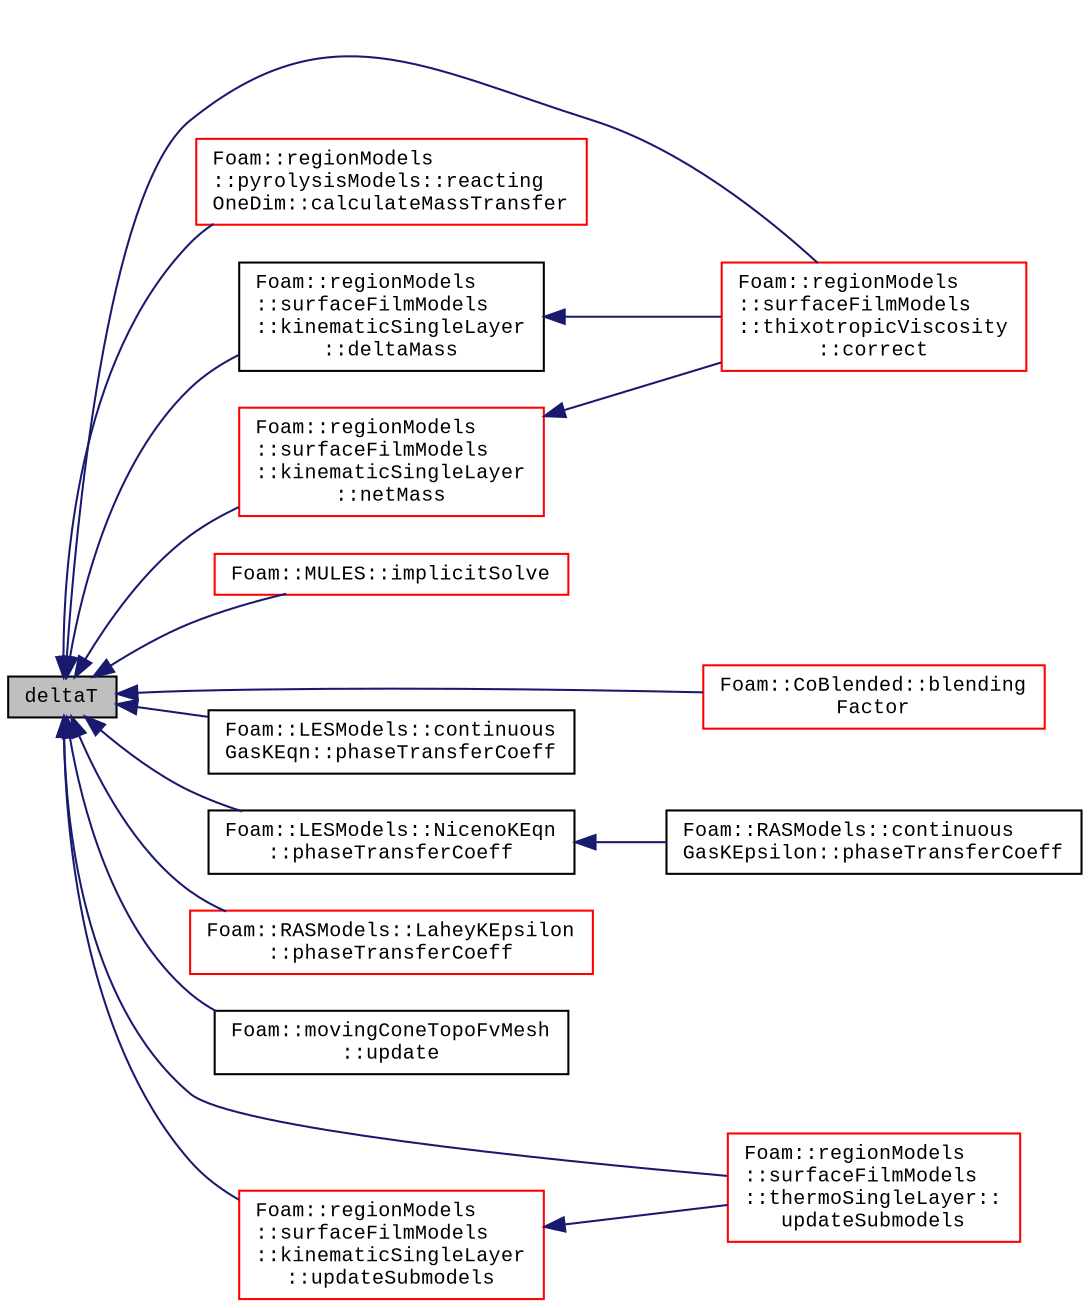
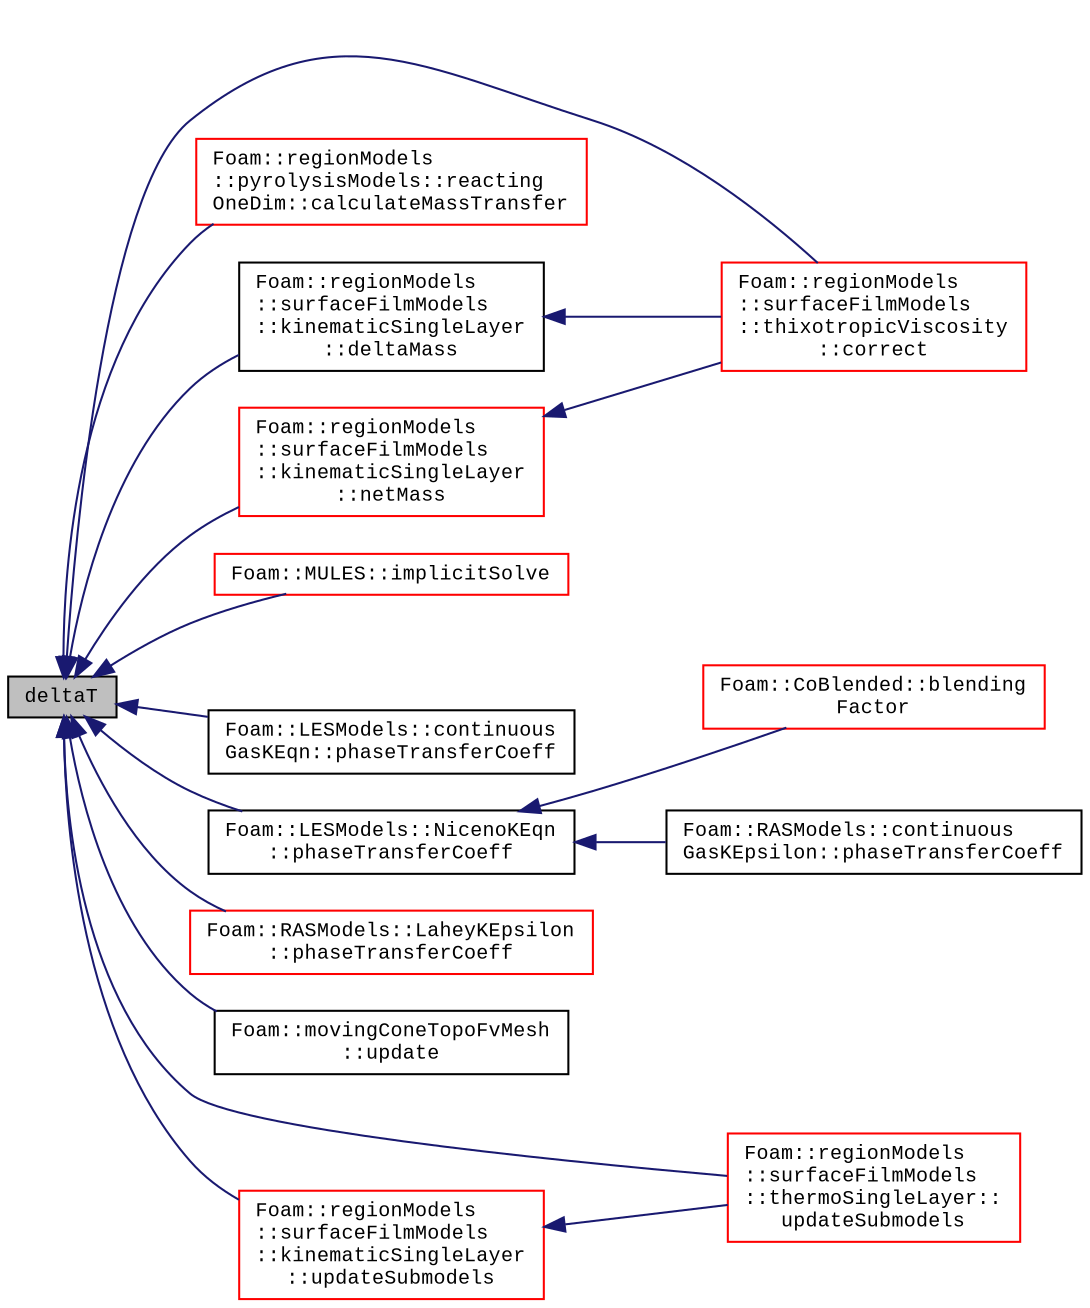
edge "Foam::CoBlended::blending Factor" -> "deltaT": now "Foam::CoBlended::blending Factor" -> "Foam::LESModels::NicenoKEqn ::phaseTransferCoeff"
